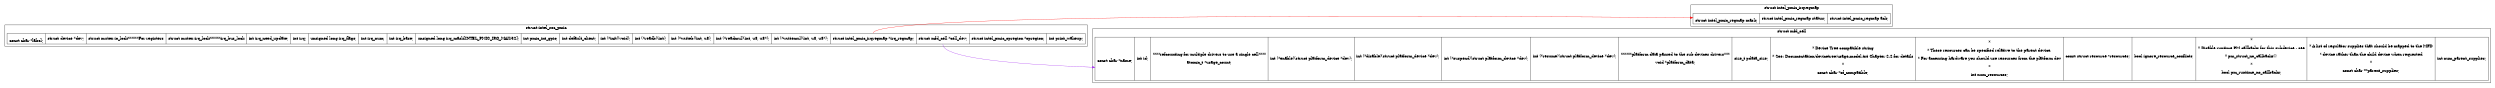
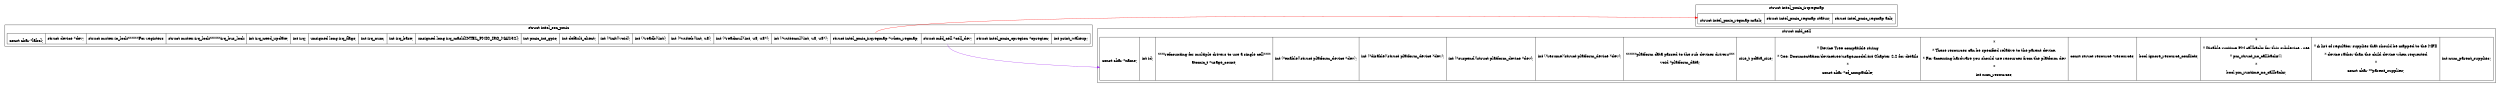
node "const char *label;": text "struct intel_pmic_irqregmap *irq_regmap;" -> "struct intel_pmic_irqregmap *when_regmap;"
